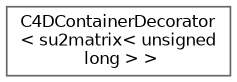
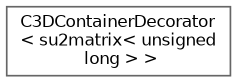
node "C4DContainerDecorator < su2matrix< unsigned long > >": label "C4DContainerDecorator < su2matrix< unsigned long > >" -> "C3DContainerDecorator < su2matrix< unsigned long > >"
